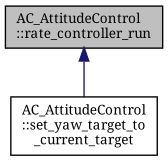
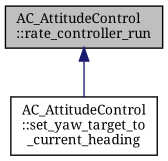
node "AC_AttitudeControl ::set_yaw_target_to _current_target": label "AC_AttitudeControl ::set_yaw_target_to _current_target" -> "AC_AttitudeControl ::set_yaw_target_to _current_heading"
